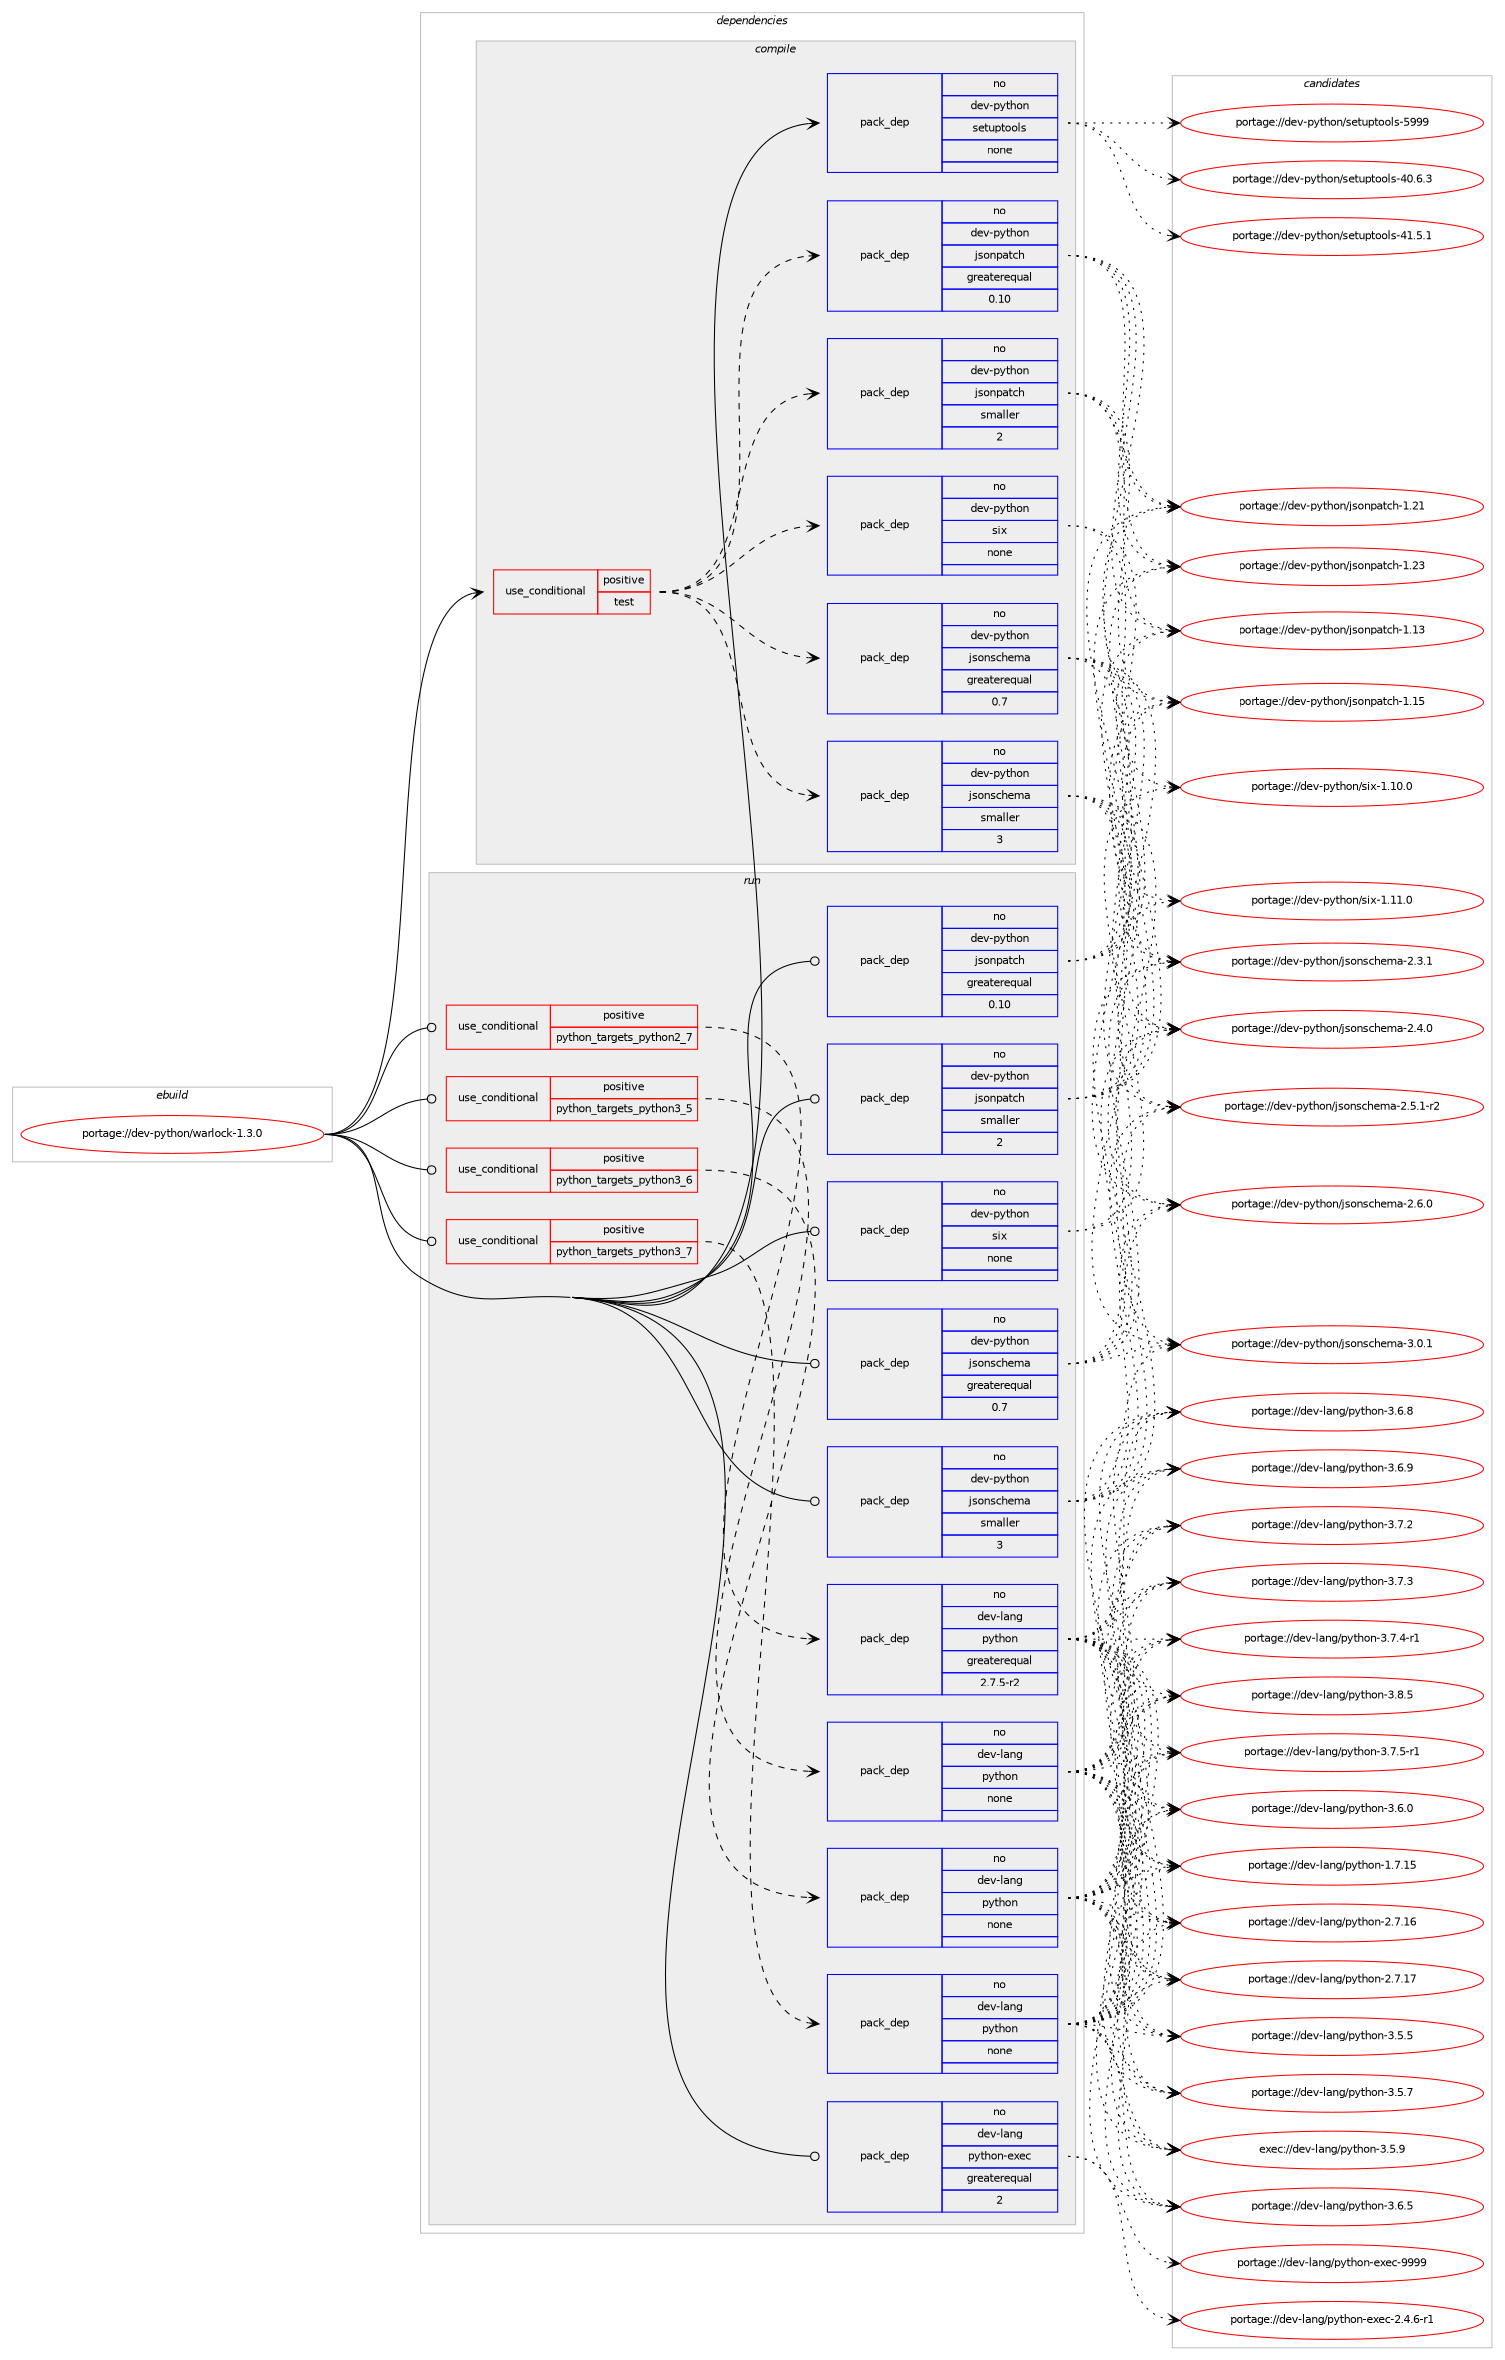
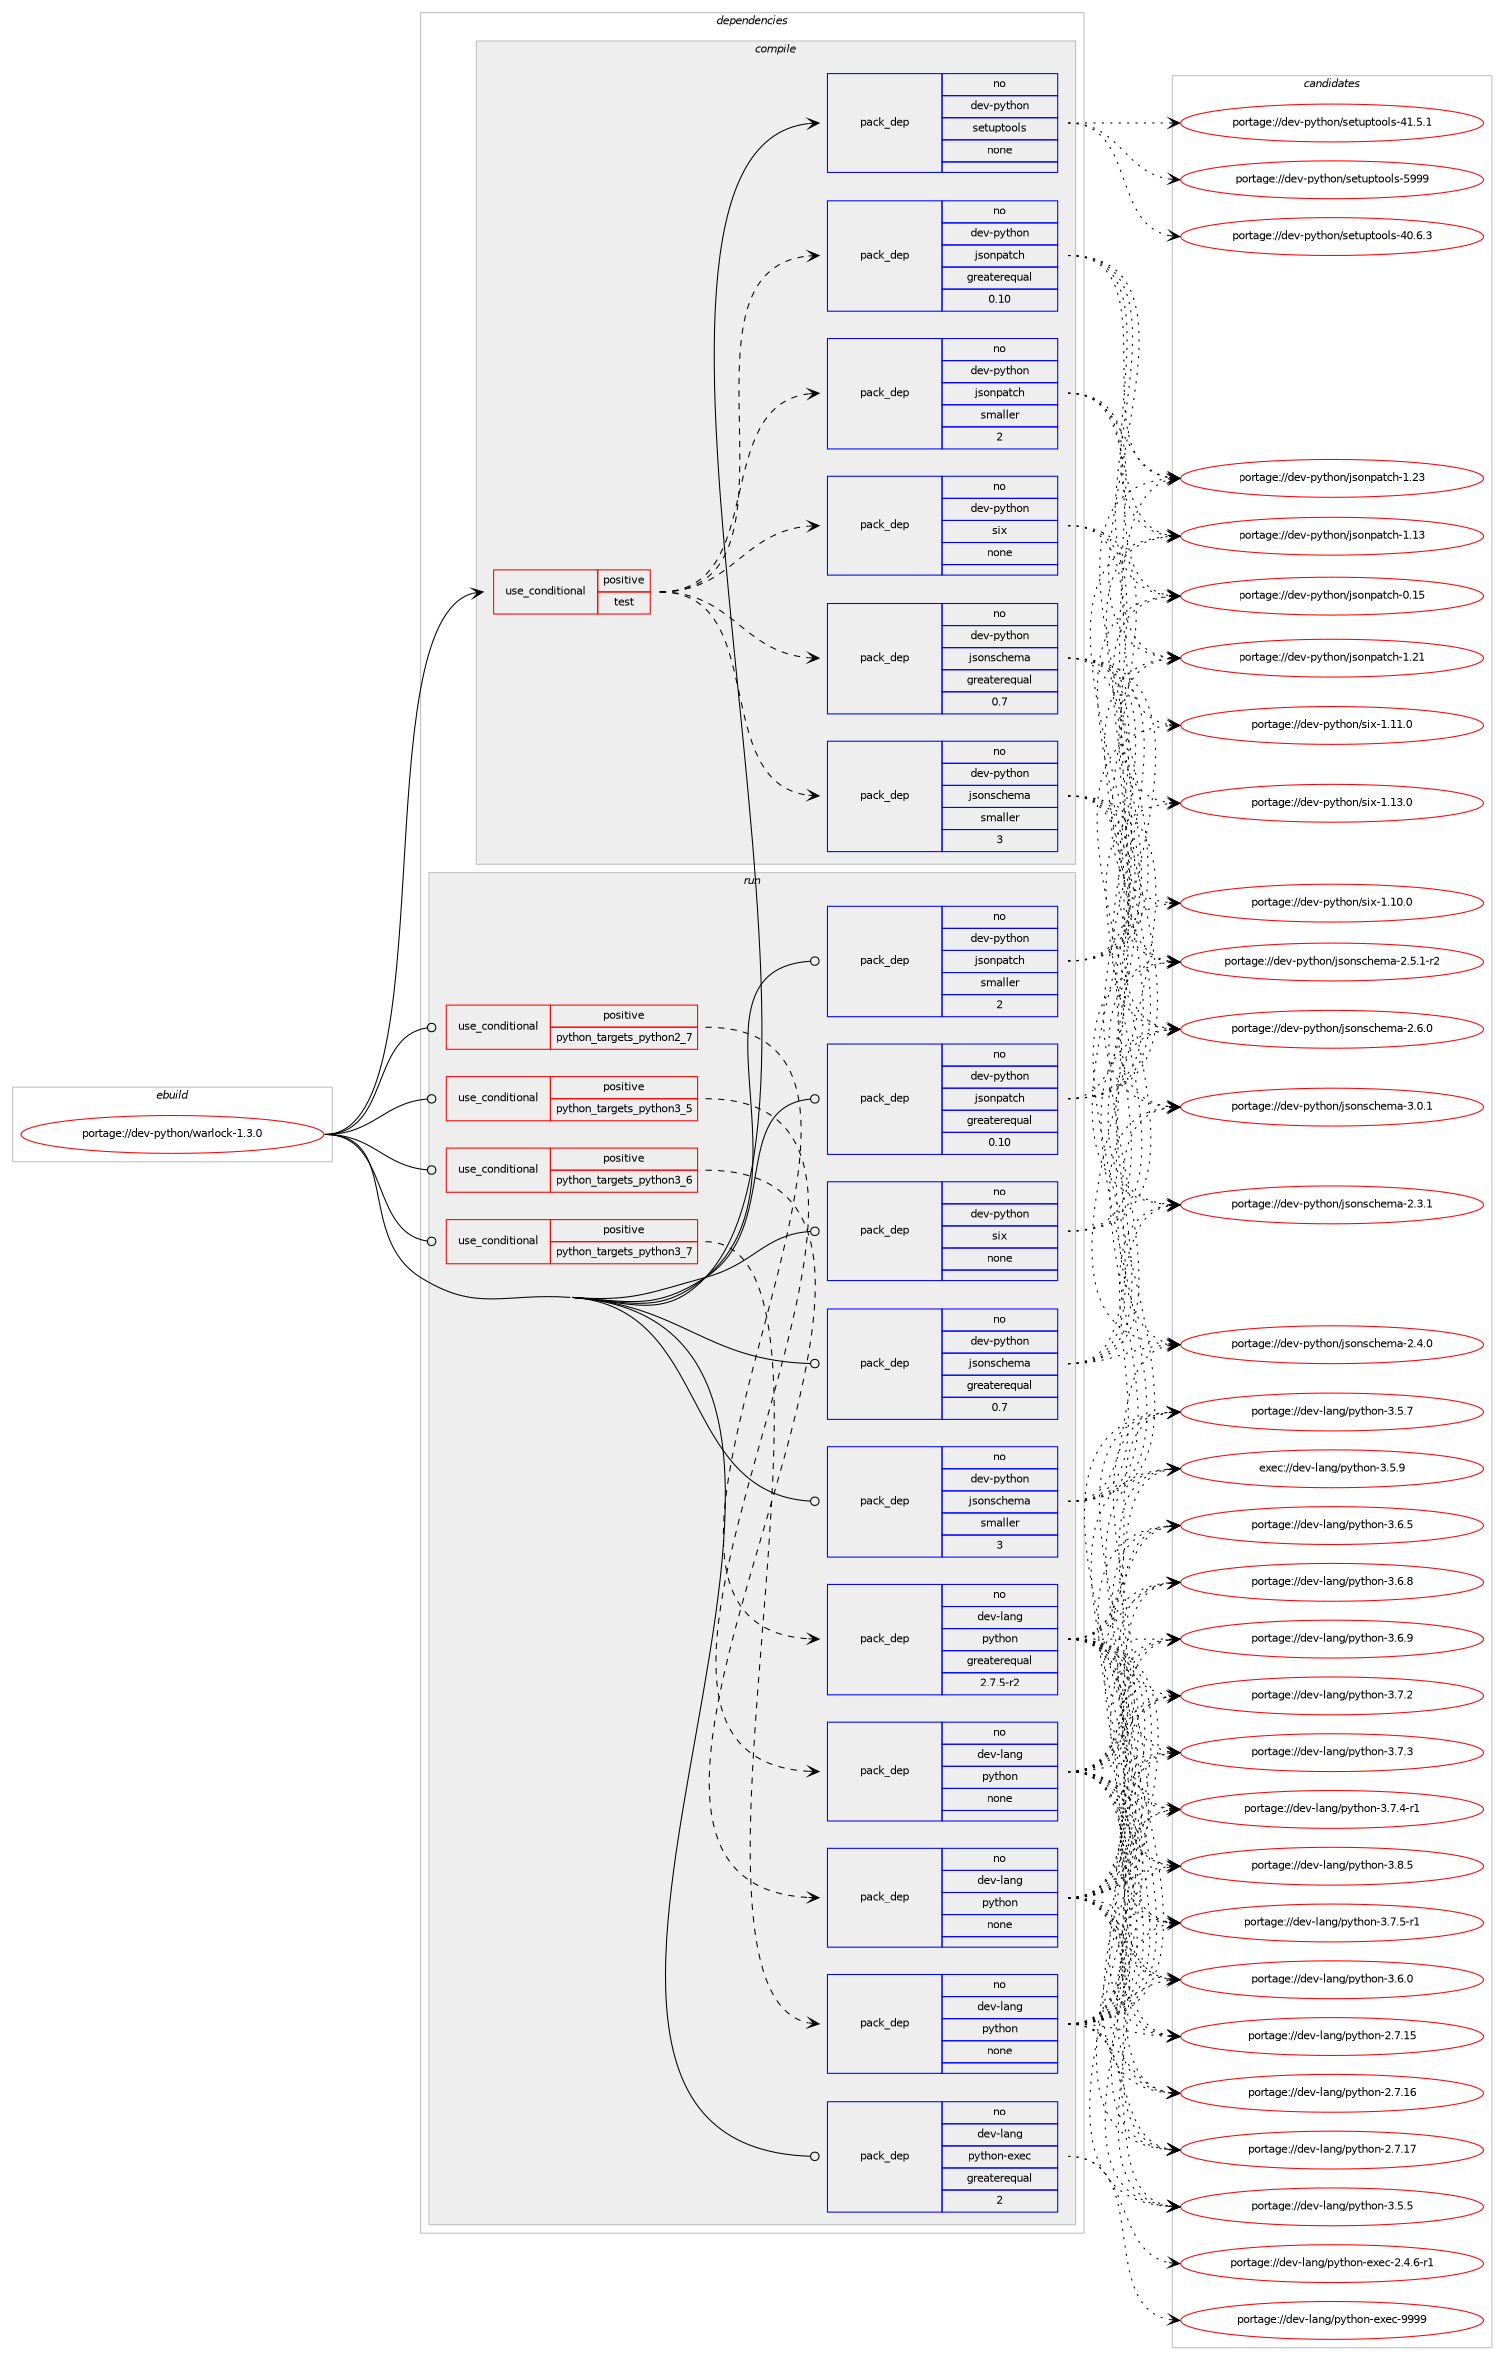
node "portage://dev-python/jsonpatch-1.15": label "portage://dev-python/jsonpatch-1.15" -> "portage://dev-python/jsonpatch-0.15"
node "portage://dev-python/six-1.13.0": added
node "portage://dev-lang/python-1.7.15": label "portage://dev-lang/python-1.7.15" -> "portage://dev-lang/python-2.7.15"
